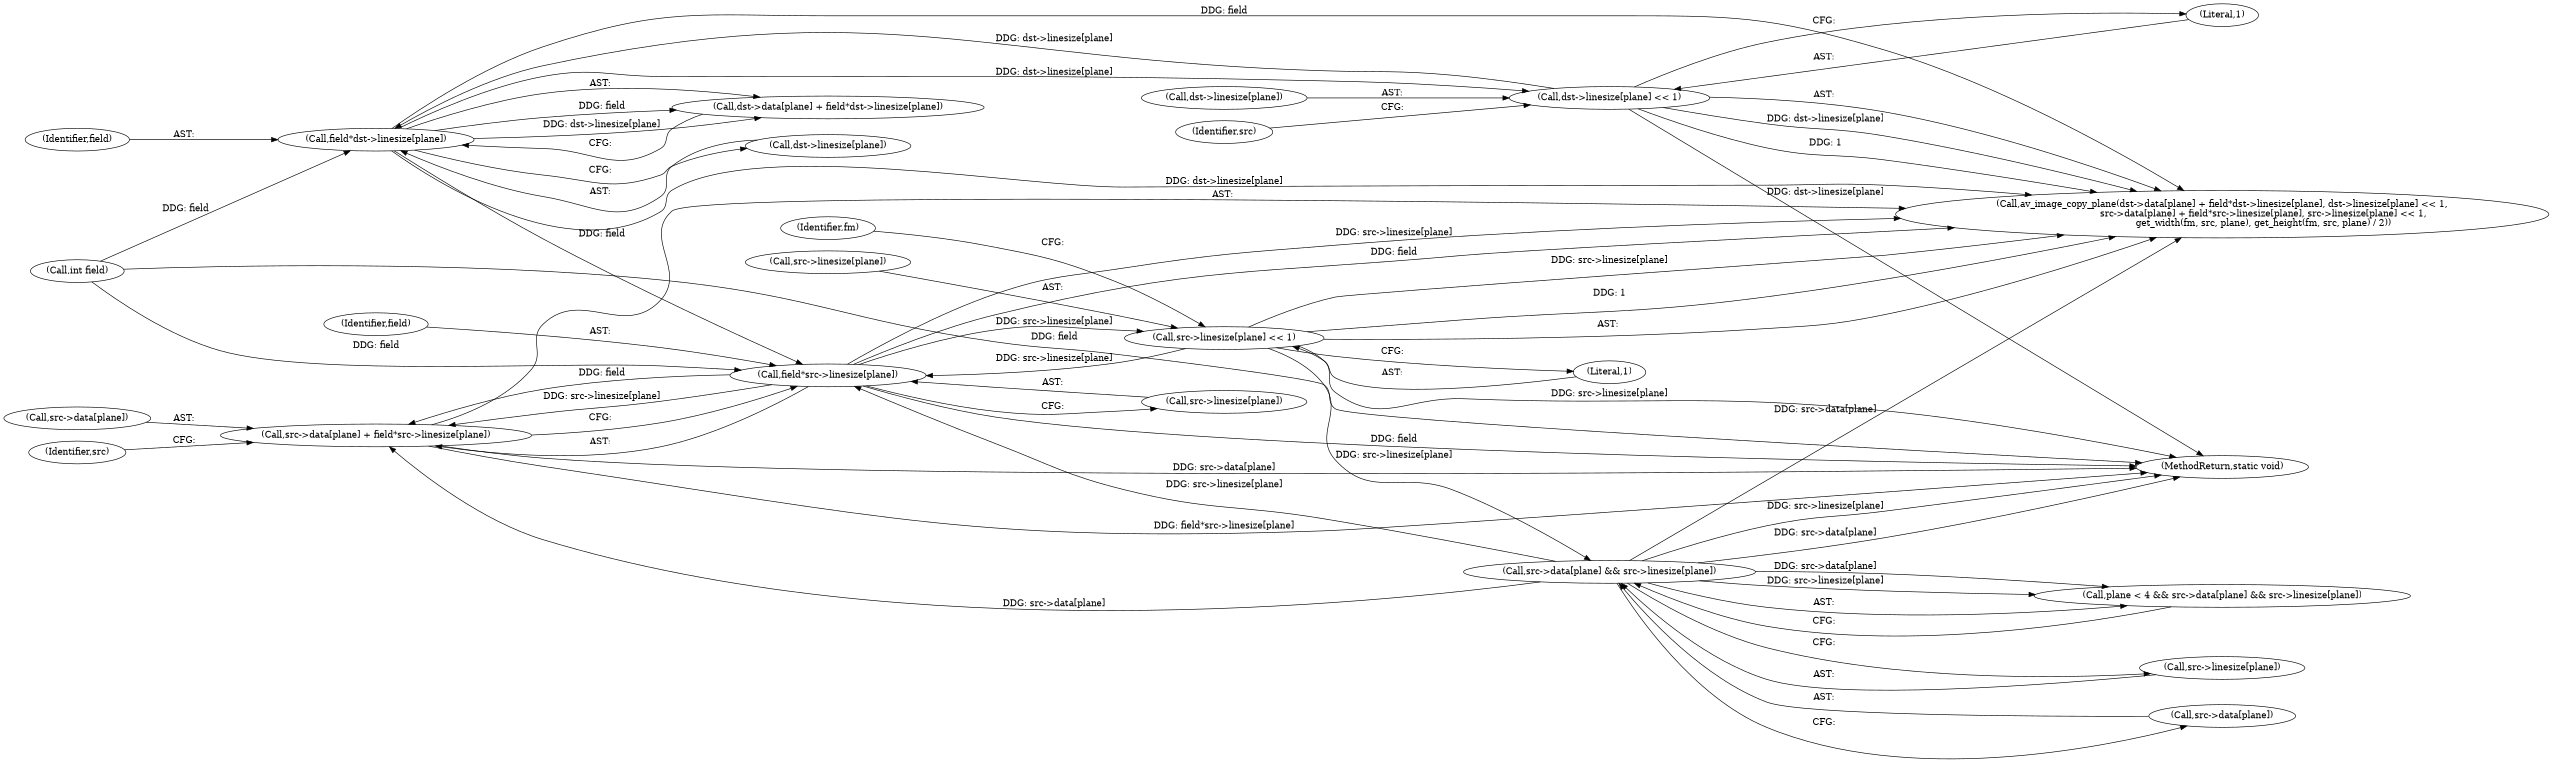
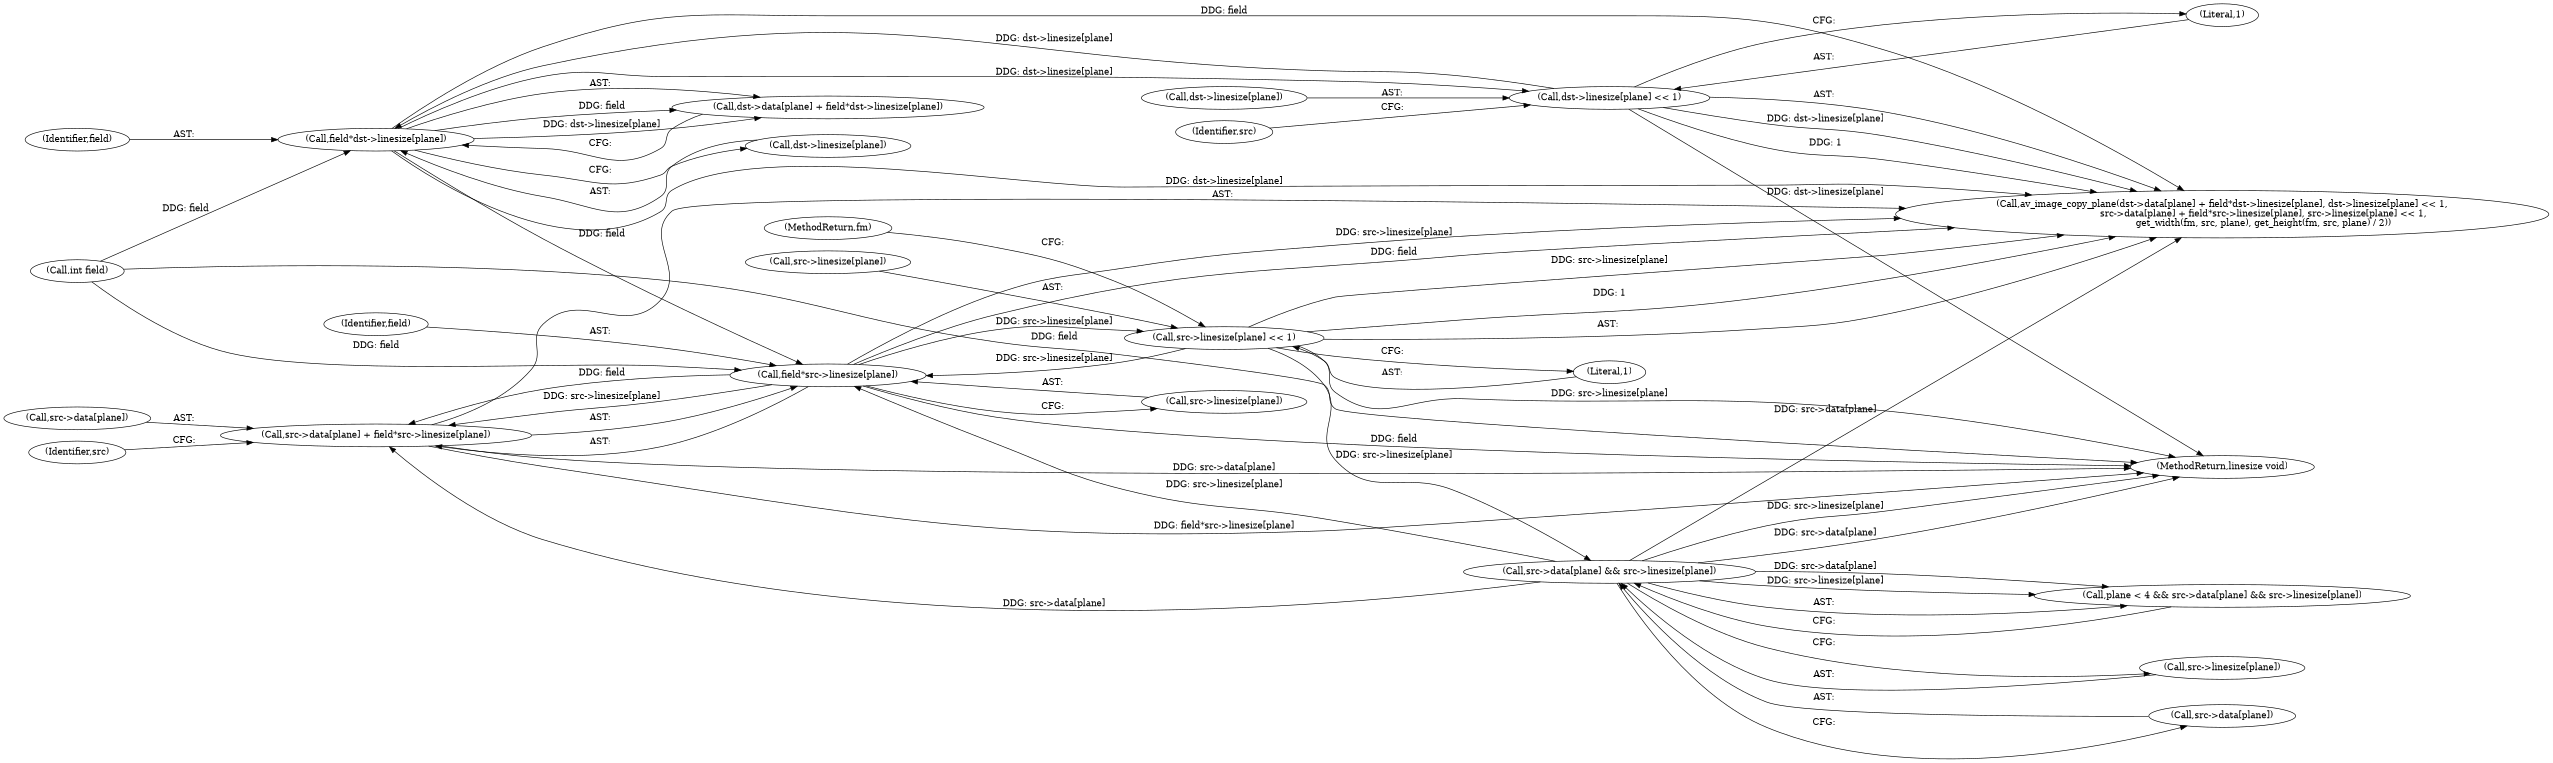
node "(Identifier,fm)": label "(Identifier,fm)" -> "(MethodReturn,fm)"
edge "(Call,src->data[plane] + field*src->linesize[plane])" -> "(Call,field*src->linesize[plane])": label "CFG: " -> "AST: "
node "(MethodReturn,static void)": label "(MethodReturn,static void)" -> "(MethodReturn,linesize void)"
